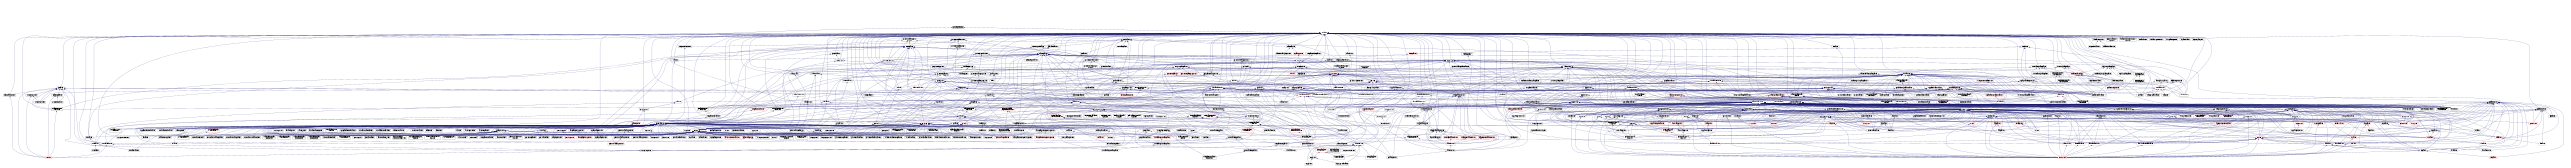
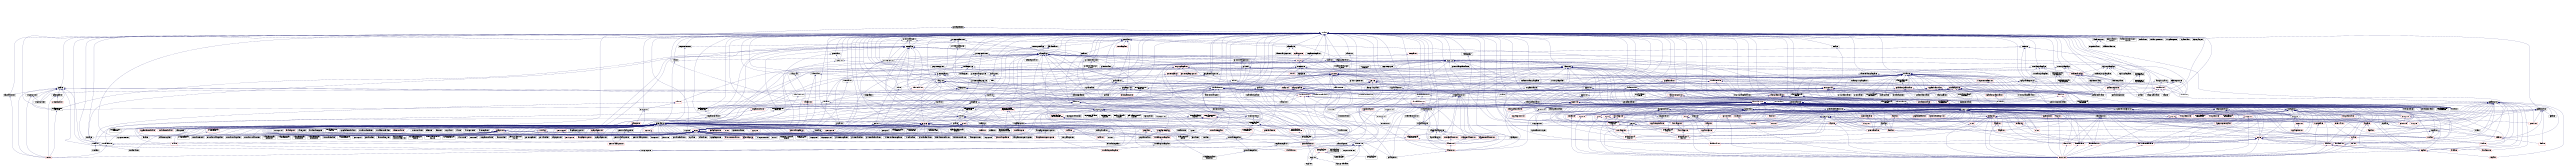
node "wait_all_std_array.cpp": added
node "hang_all.hpp": label "hang_all.hpp" -> "when_all.hpp"
node "parcelport_libfabric.cpp": added
node "local_new.cpp": added
